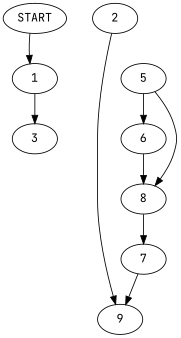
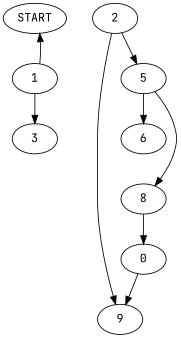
edge "START" -> "1": reversed
edge "2" -> "5": added
edge "6" -> "8": removed
node "7": label "7" -> "0"
